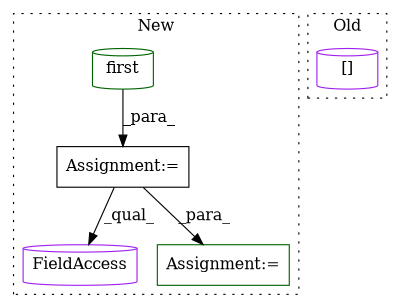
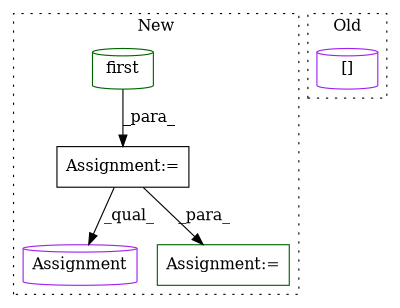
node "FieldAccess": label "FieldAccess" -> "Assignment"
